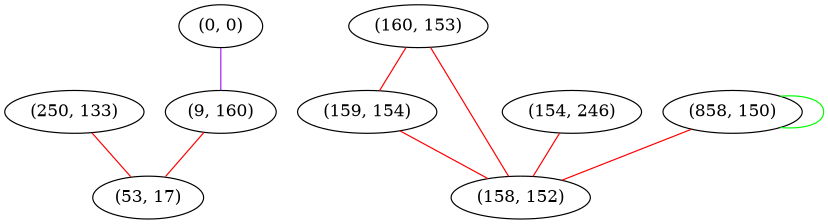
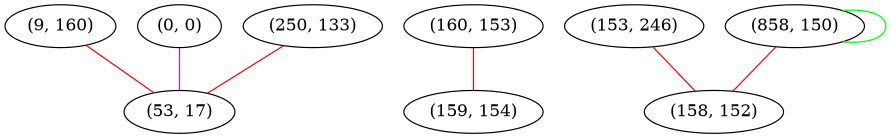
edge "(0, 0)" -- "(9, 160)": now "(0, 0)" -- "(53, 17)"
edge "(160, 153)" -- "(158, 152)": removed
node "(154, 246)": label "(154, 246)" -> "(153, 246)"
edge "(159, 154)" -- "(158, 152)": removed
